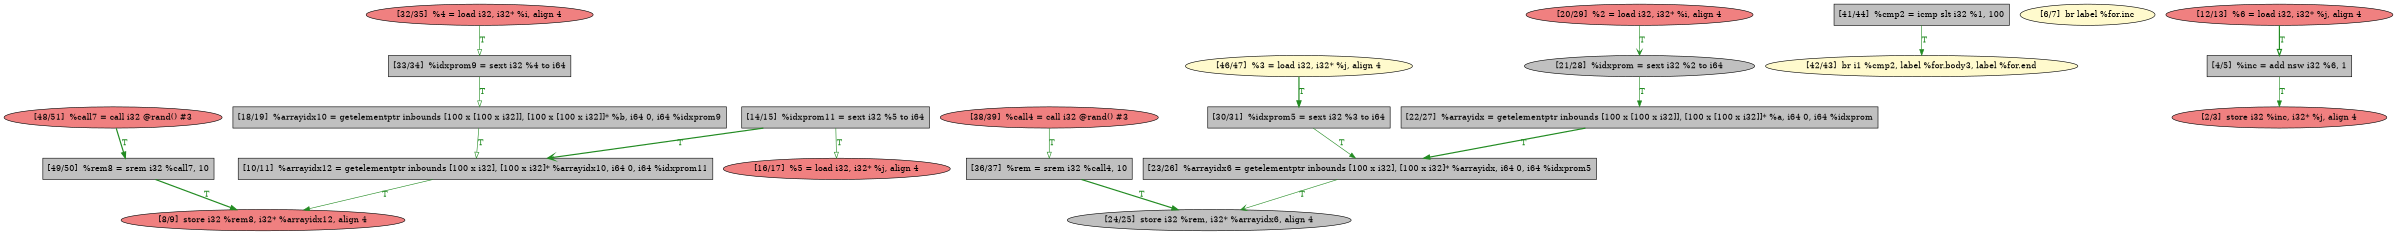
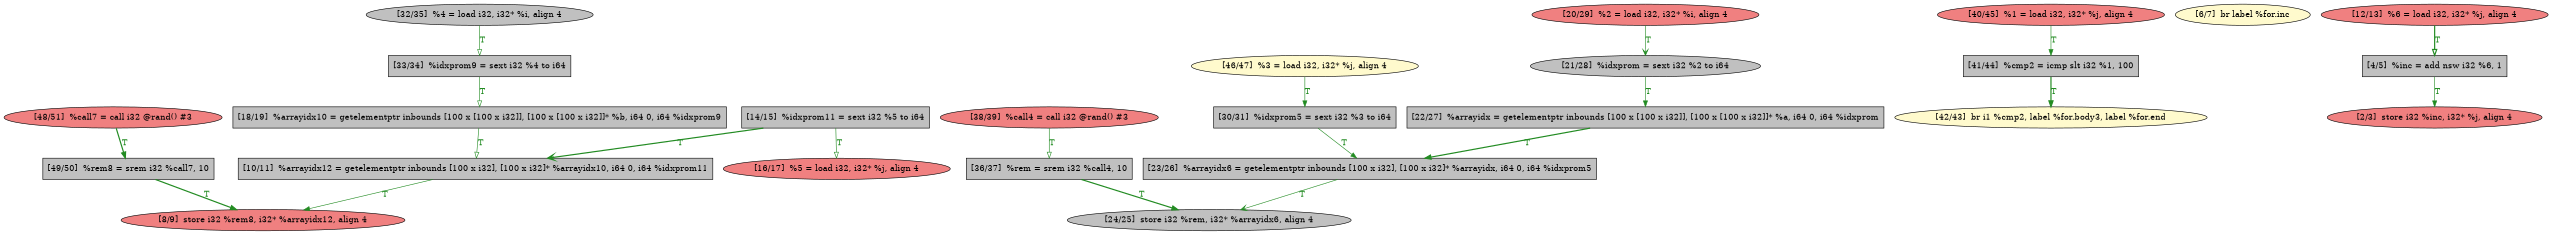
node "[32/35]  %4 = load i32, i32* %i, align 4": fillcolor lightcoral -> grey
node "[40/45]  %1 = load i32, i32* %j, align 4": added
edge "[41/44]  %cmp2 = icmp slt i32 %1, 100" -> "[42/43]  br i1 %cmp2, label %for.body3, label %for.end": style solid -> bold
edge "[46/47]  %3 = load i32, i32* %j, align 4" -> "[30/31]  %idxprom5 = sext i32 %3 to i64": style bold -> solid
